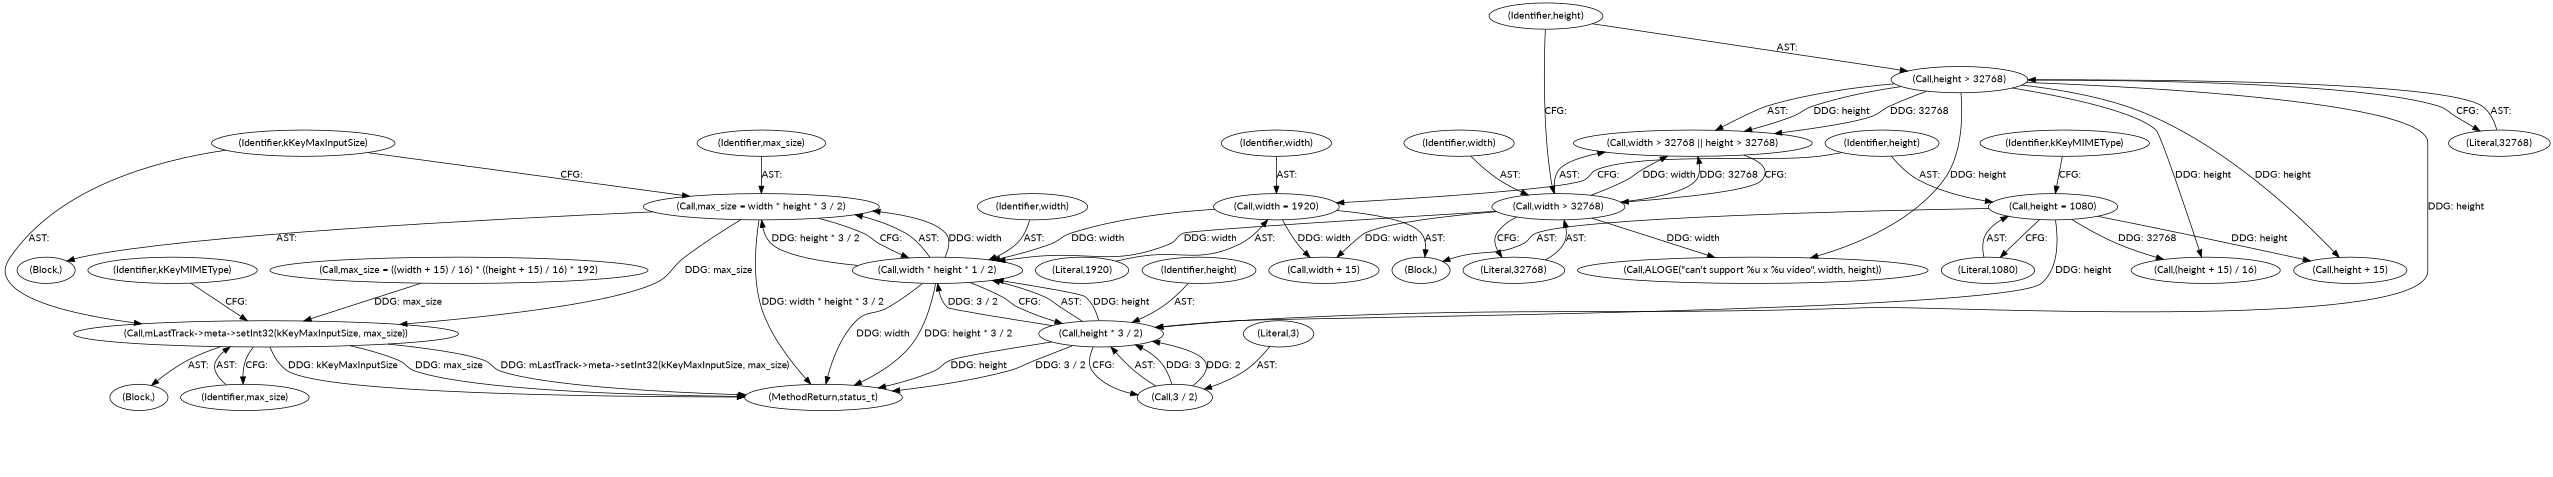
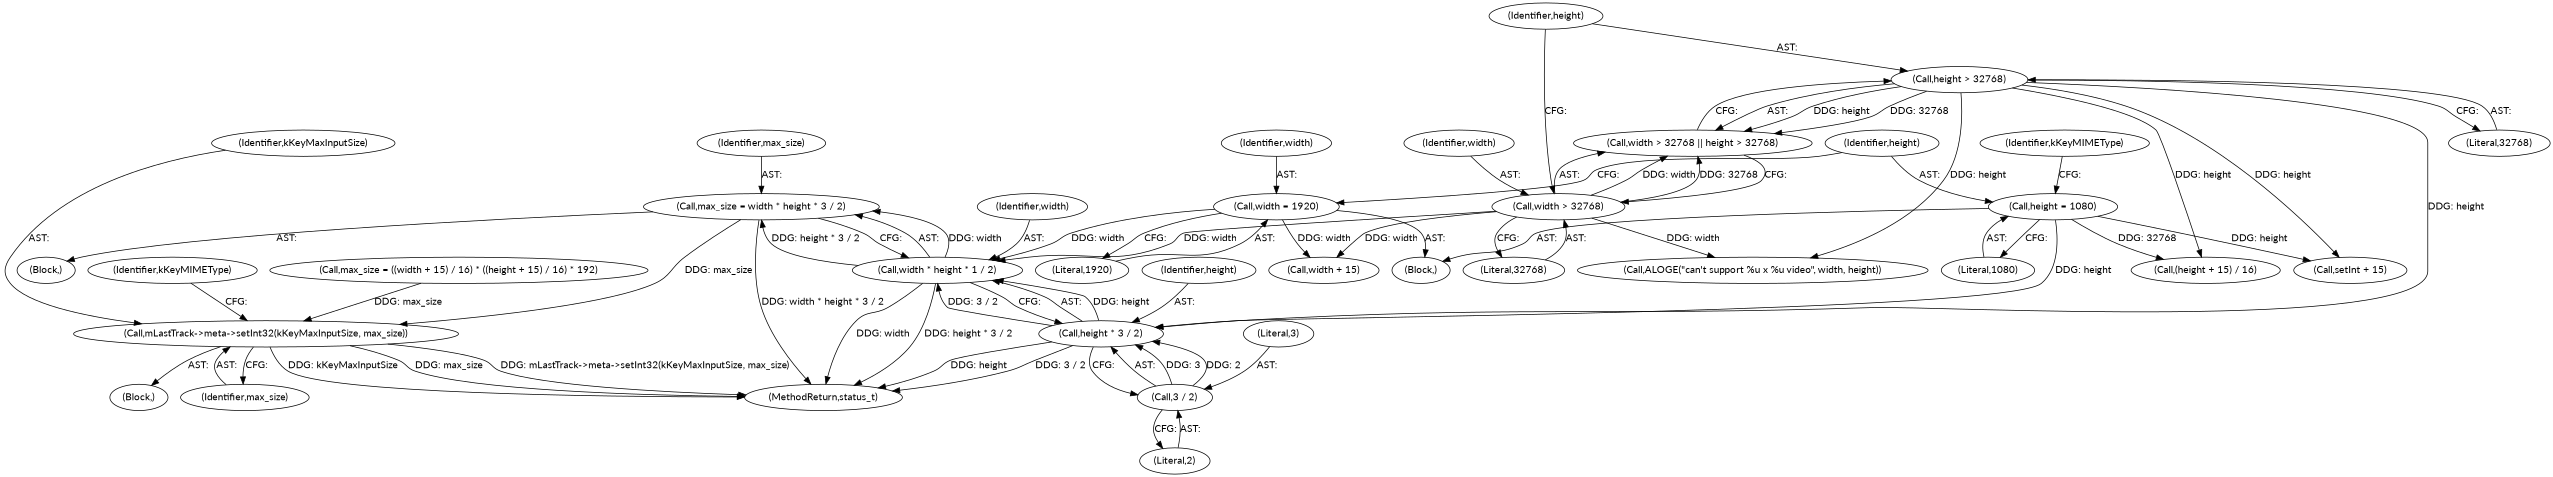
edge "(Call,width > 32768 || height > 32768)" -> "(Call,height > 32768)": added, label "CFG:"
edge "(Identifier,kKeyMaxInputSize)" -> "(Call,max_size = width * height * 3 / 2)": removed, label "CFG:"
edge "(Call,width = 1920)" -> "(Literal,1920)": added, label "CFG:"
node "(Call,height + 15)": label "(Call,height + 15)" -> "(Call,setInt + 15)"
node "(Literal,2)": added
